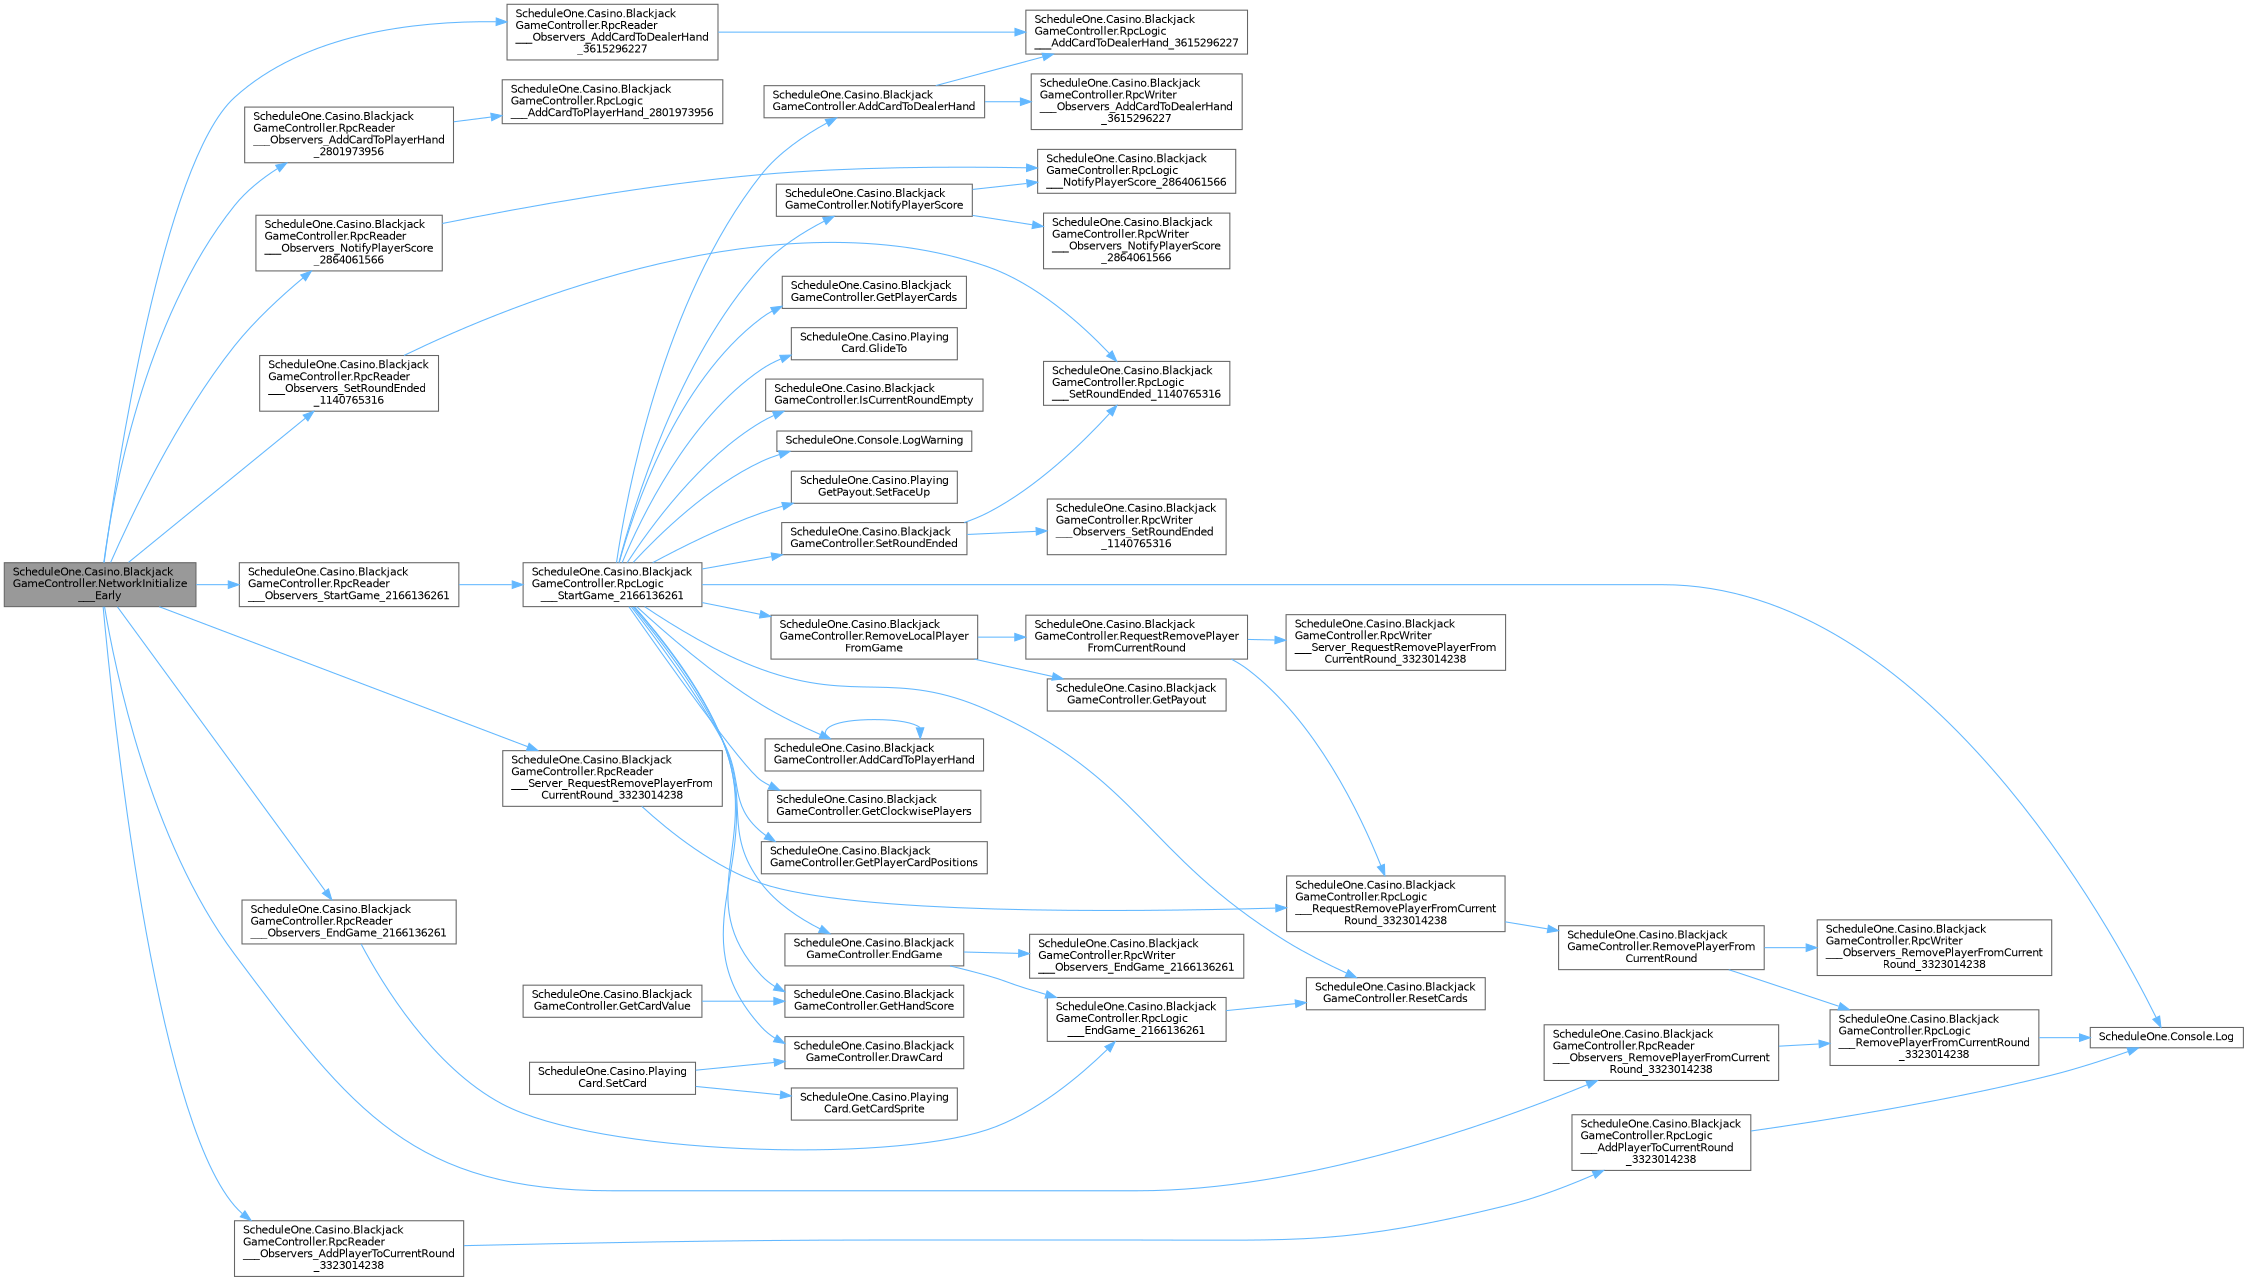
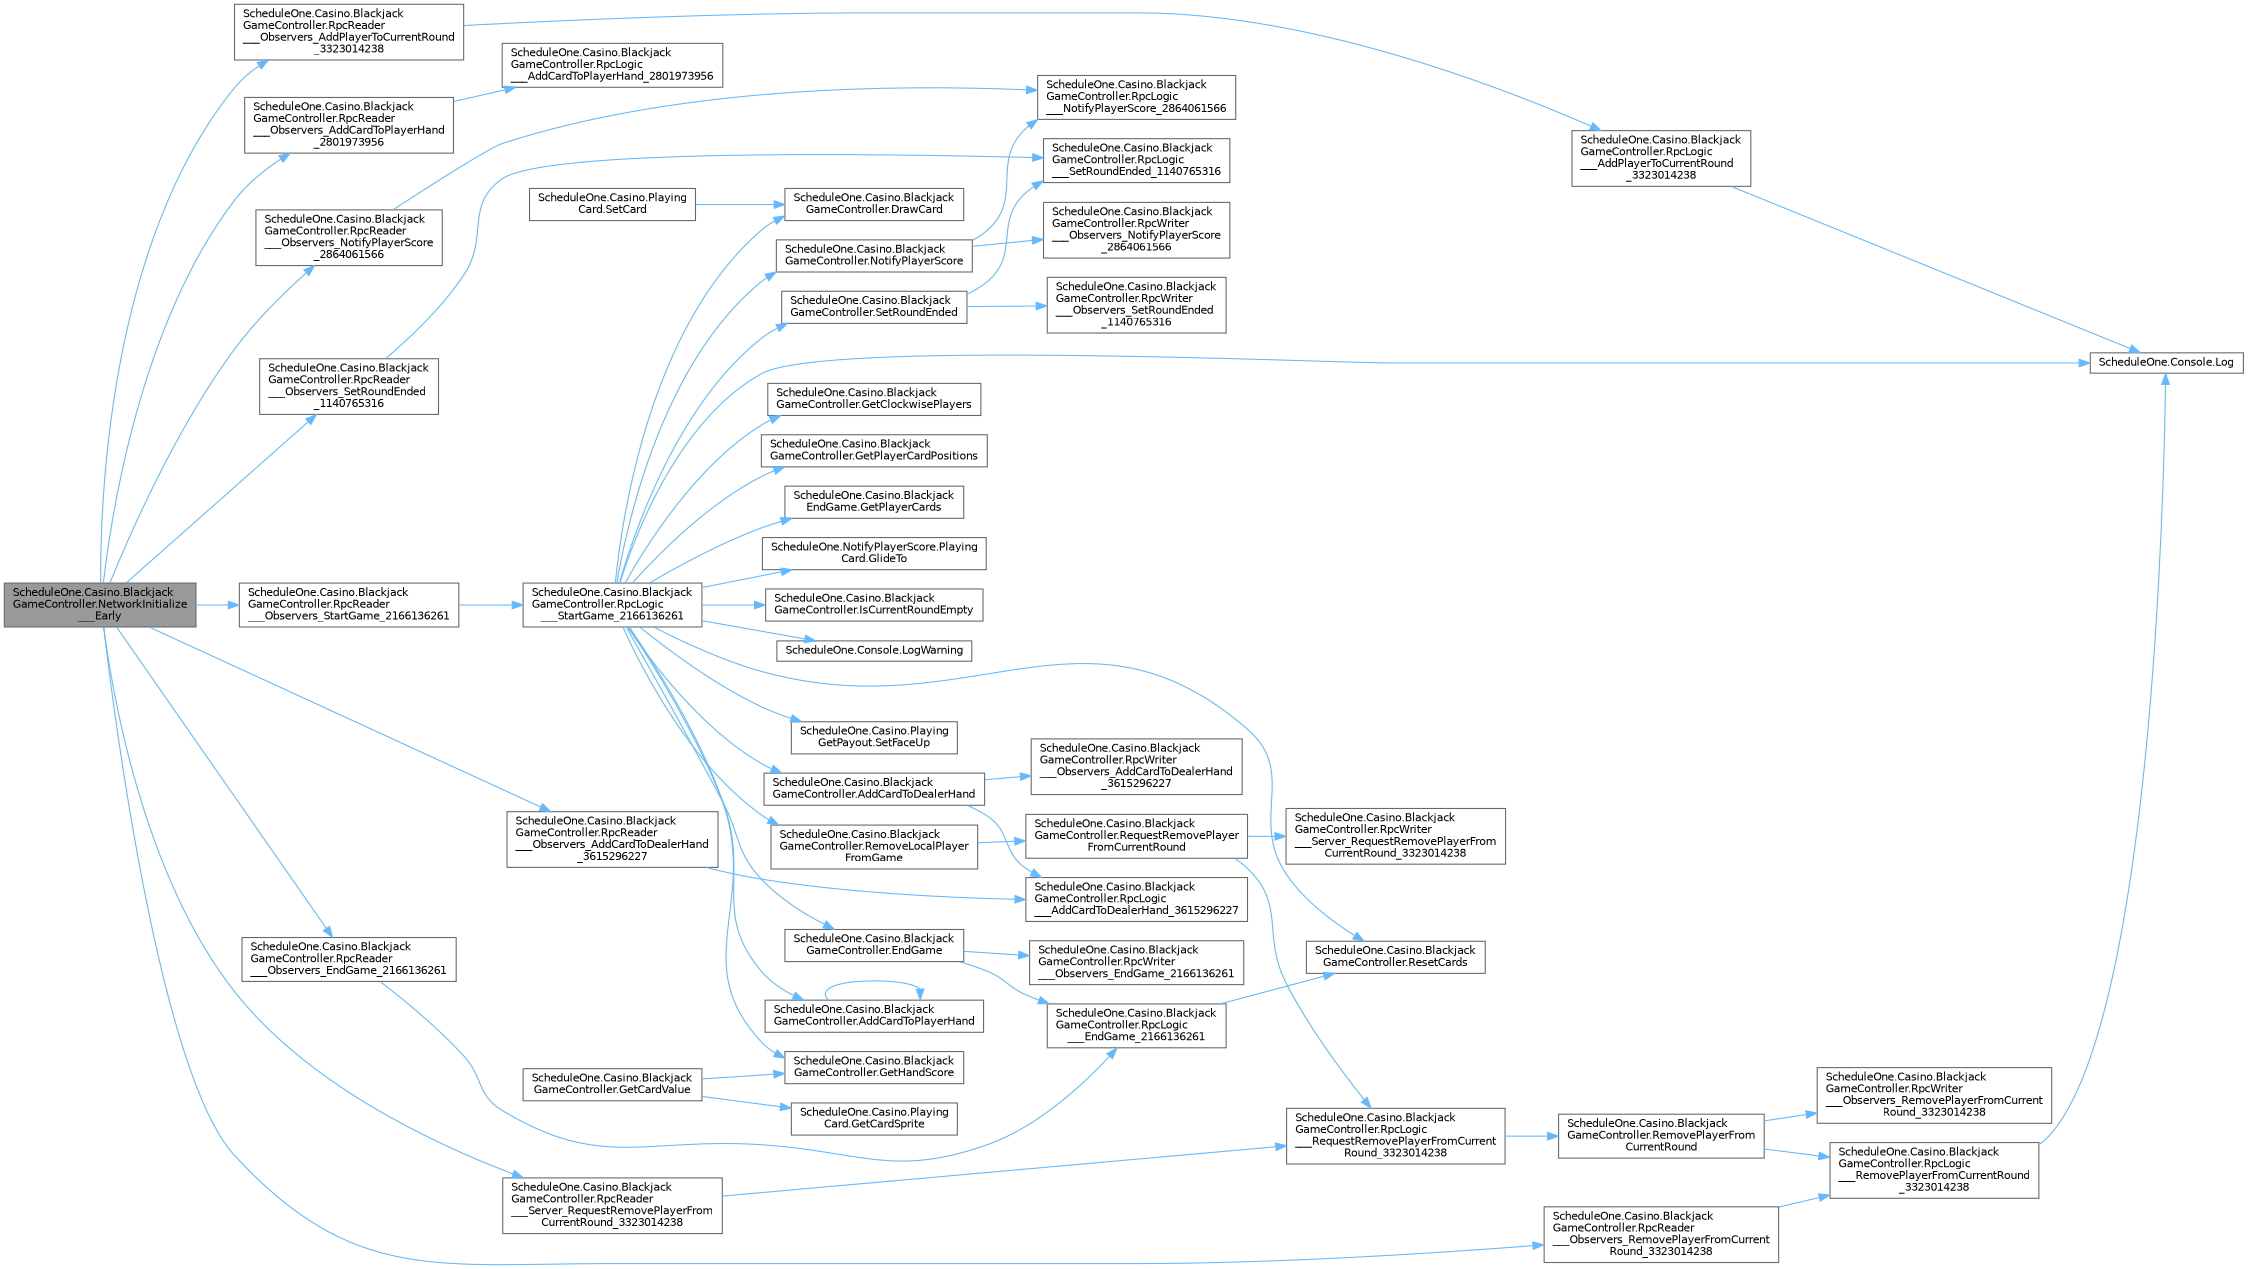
node "ScheduleOne.Casino.Blackjack GameController.GetPlayerCards": label "ScheduleOne.Casino.Blackjack GameController.GetPlayerCards" -> "ScheduleOne.Casino.Blackjack EndGame.GetPlayerCards"
node "ScheduleOne.Casino.Playing Card.GlideTo": label "ScheduleOne.Casino.Playing Card.GlideTo" -> "ScheduleOne.NotifyPlayerScore.Playing Card.GlideTo"
node "ScheduleOne.Casino.Blackjack GameController.GetPayout": removed
edge "ScheduleOne.Casino.Playing Card.SetCard" -> "ScheduleOne.Casino.Playing Card.GetCardSprite": now "ScheduleOne.Casino.Blackjack GameController.GetCardValue" -> "ScheduleOne.Casino.Playing Card.GetCardSprite"
